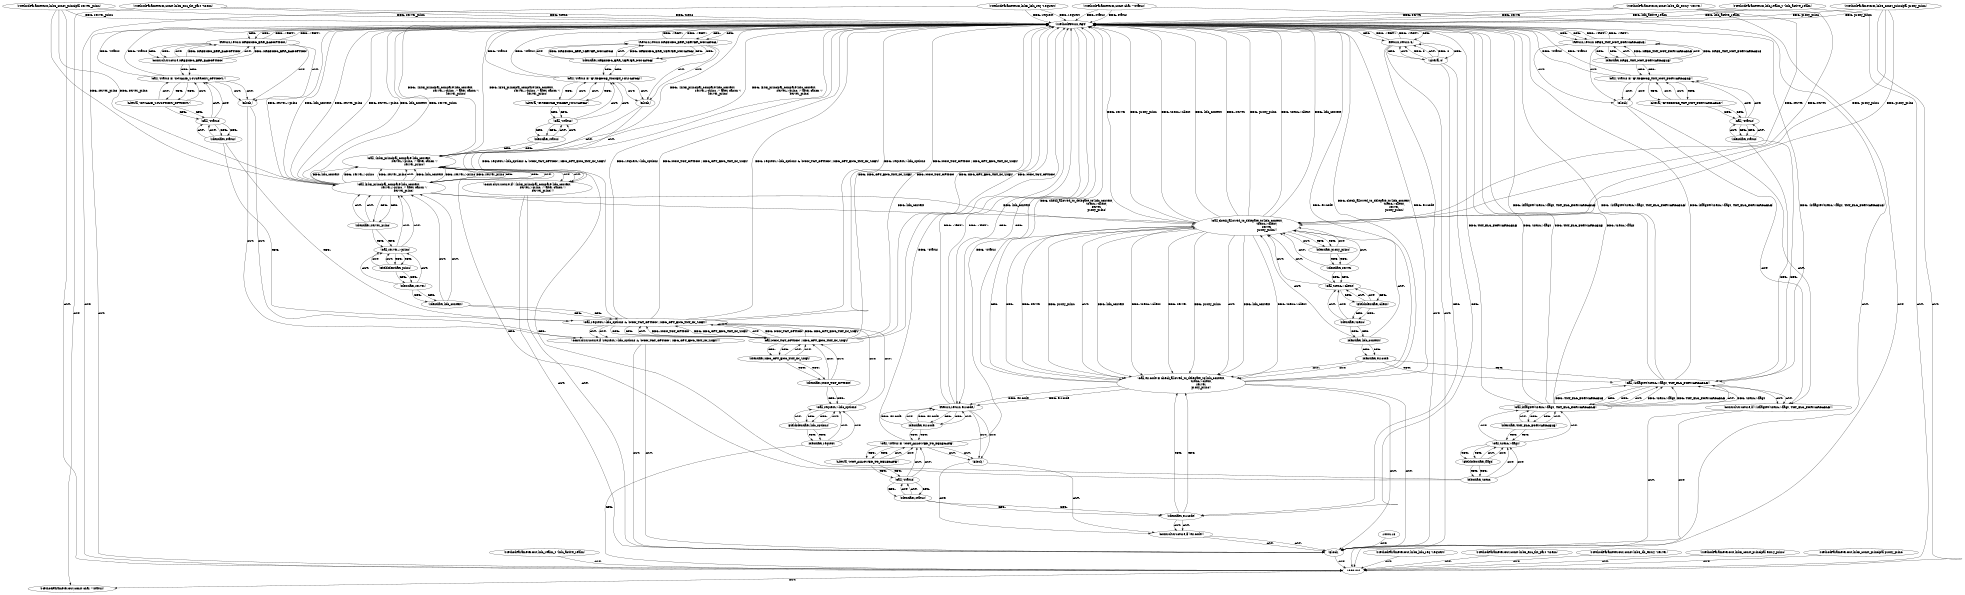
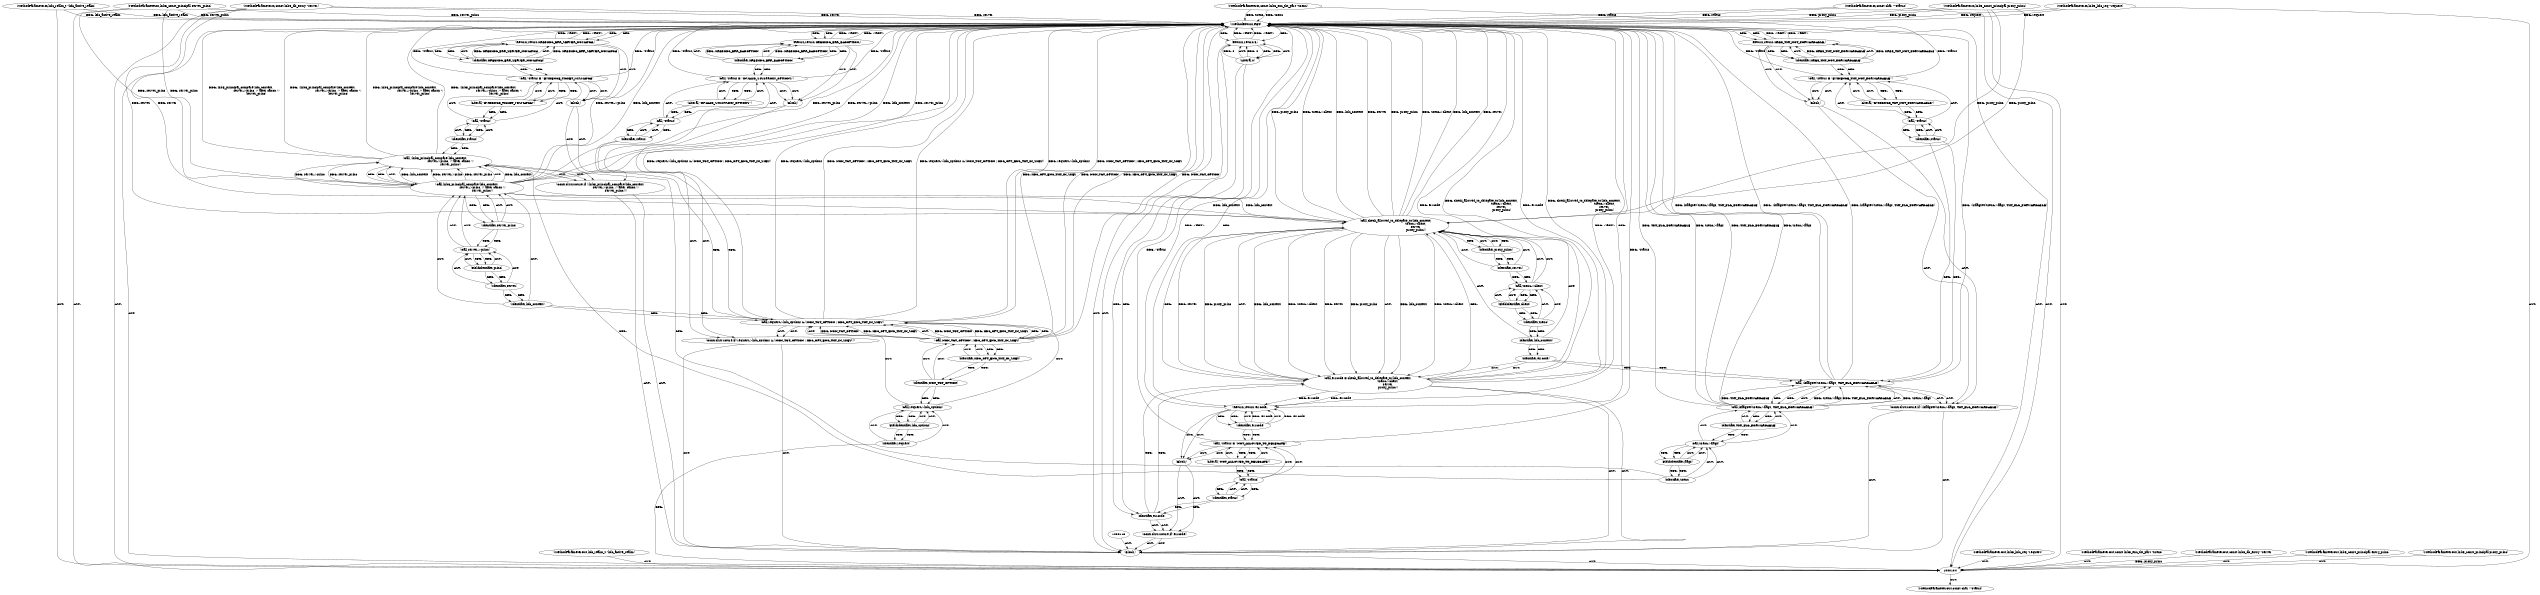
node "(ControlStructure,KRB5KDC_ERR_BADOPTION)": label "(ControlStructure,KRB5KDC_ERR_BADOPTION)" -> "(Identifier,KRB5KDC_ERR_BADOPTION)"
edge "(MethodParameterIn,const krb5_enc_tkt_part *t2enc)" -> "(MethodParameterOut,const char **status)": now "(MethodParameterIn,const krb5_enc_tkt_part *t2enc)" -> "1000104"
edge "(MethodParameterOut,const krb5_db_entry *server)" -> "1000104": label "AST: " -> "DDG: proxy_princ"
